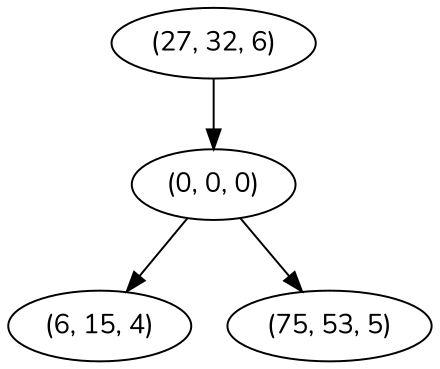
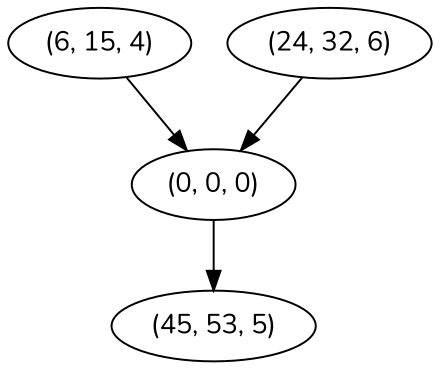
node "(27, 32, 6)": label "(27, 32, 6)" -> "(24, 32, 6)"
edge "(0, 0, 0)" -> "(6, 15, 4)": reversed
node "(75, 53, 5)": label "(75, 53, 5)" -> "(45, 53, 5)"
